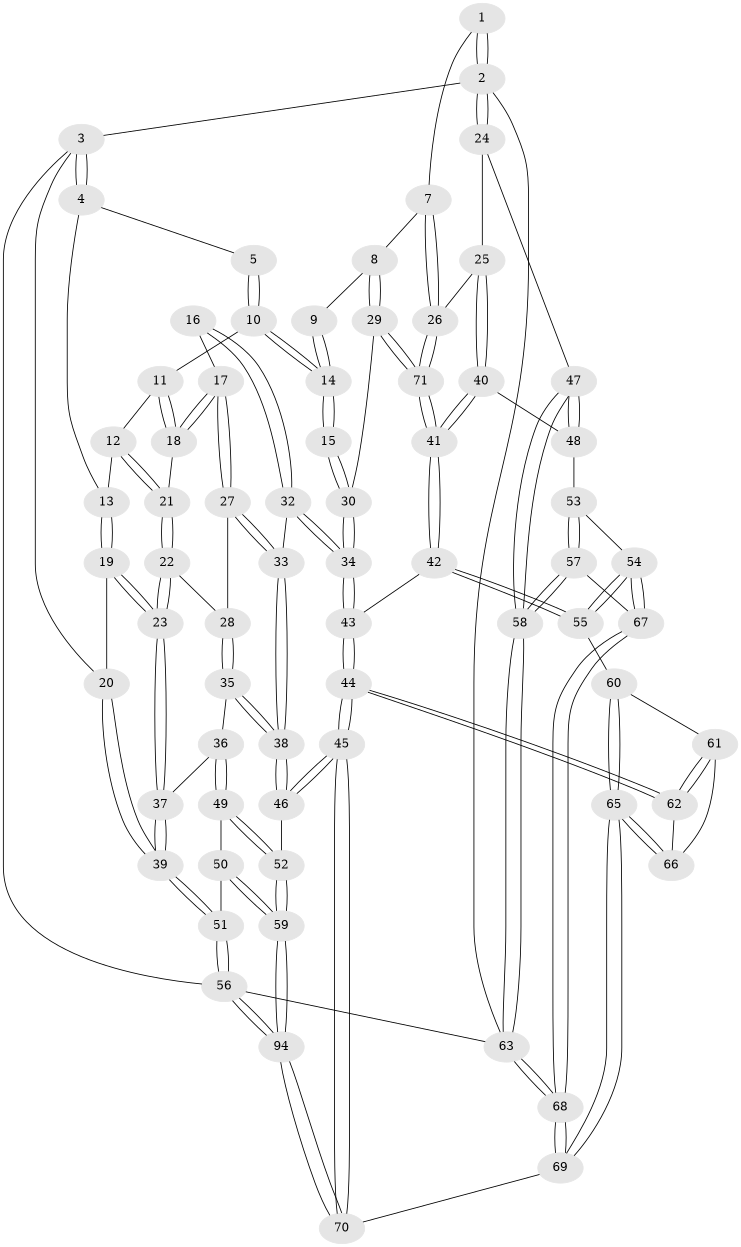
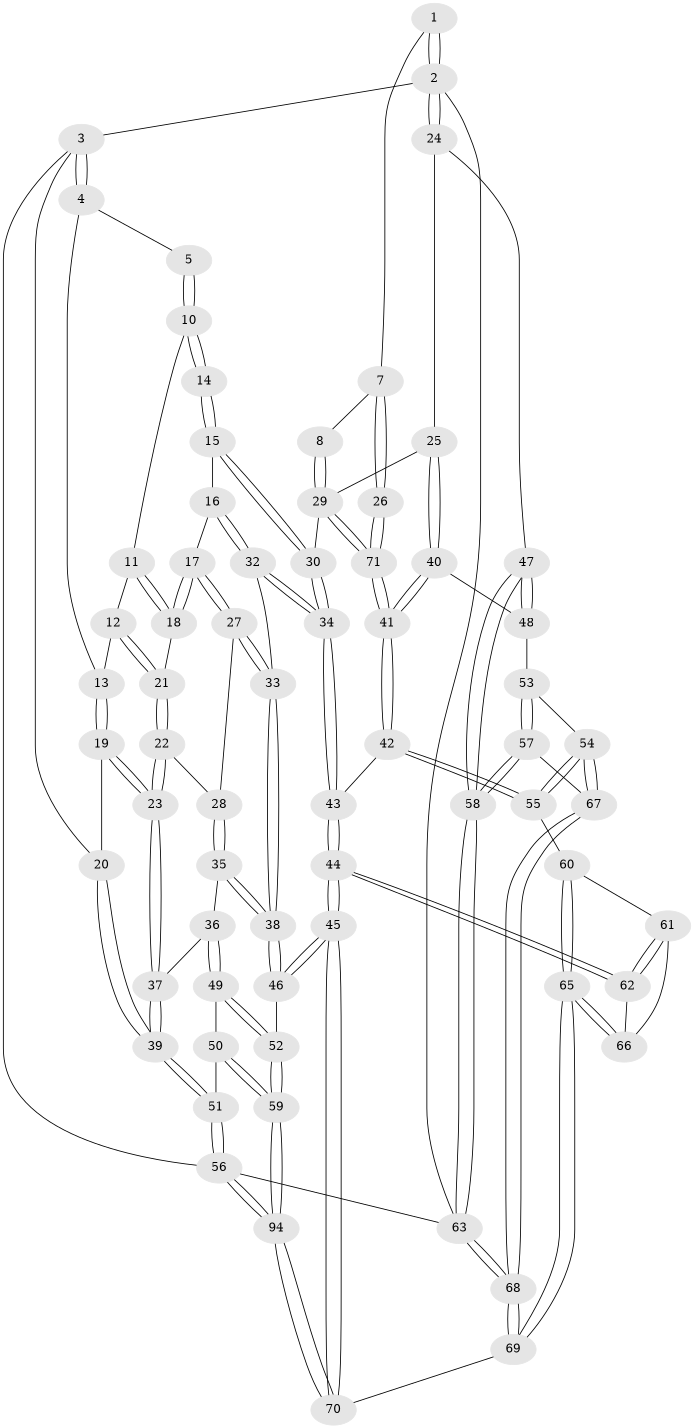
edge "25" -- "26": now "25" -- "29"
node "9": removed
edge "15" -- "16": added
